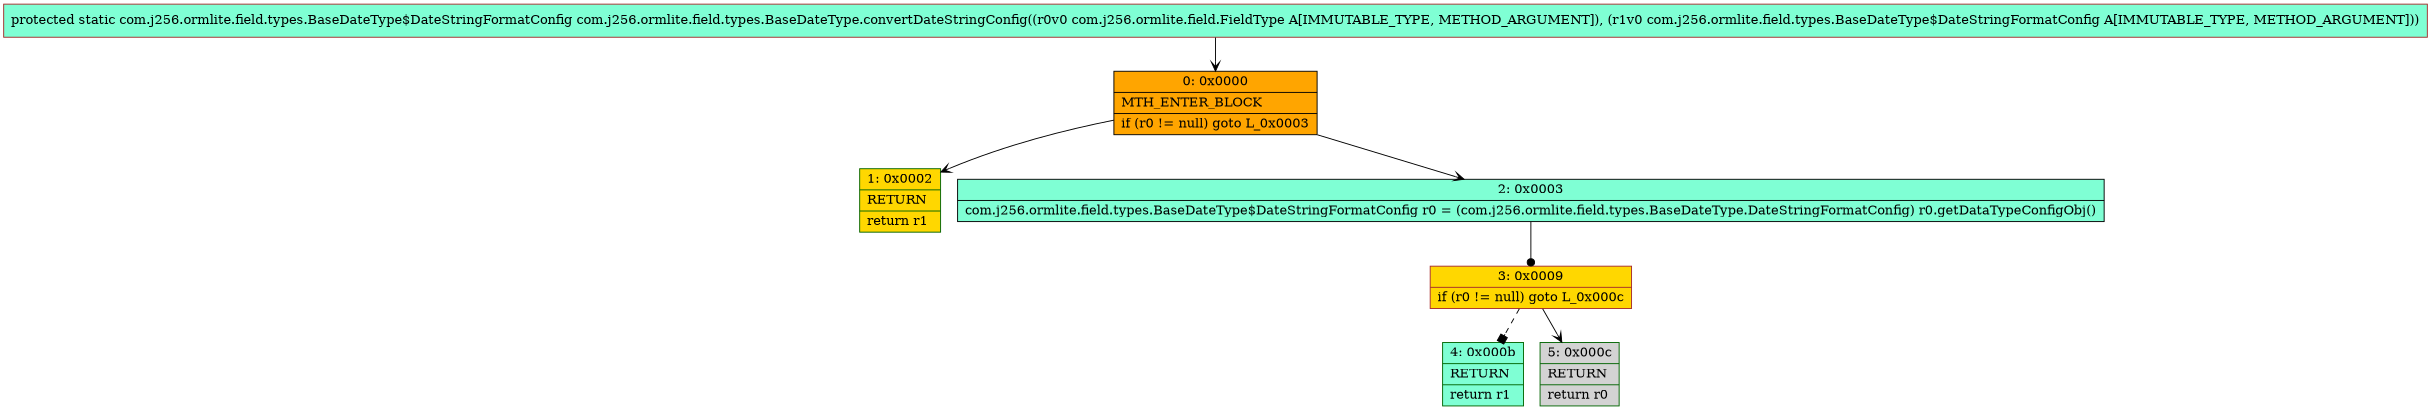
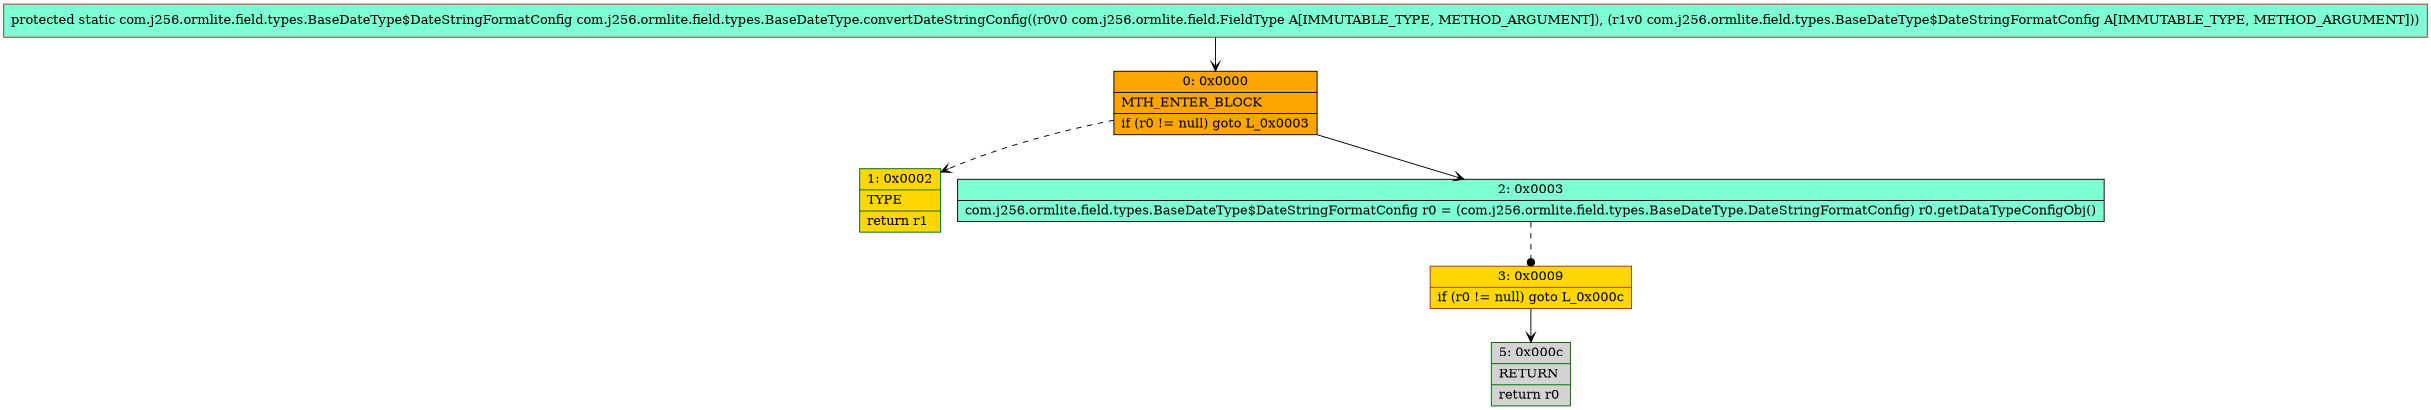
edge "0: 0x0000" -> "1: 0x0002": style solid -> dashed
node "1: 0x0002": text "RETURN" -> "TYPE"
edge "2: 0x0003" -> "3: 0x0009": style solid -> dashed
node "4: 0x000b": removed
